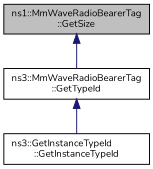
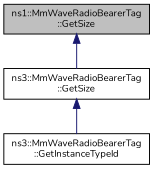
node "ns3::MmWaveRadioBearerTag ::GetTypeId": label "ns3::MmWaveRadioBearerTag ::GetTypeId" -> "ns3::MmWaveRadioBearerTag ::GetSize"
node "ns3::GetInstanceTypeId ::GetInstanceTypeId": label "ns3::GetInstanceTypeId ::GetInstanceTypeId" -> "ns3::MmWaveRadioBearerTag ::GetInstanceTypeId"
